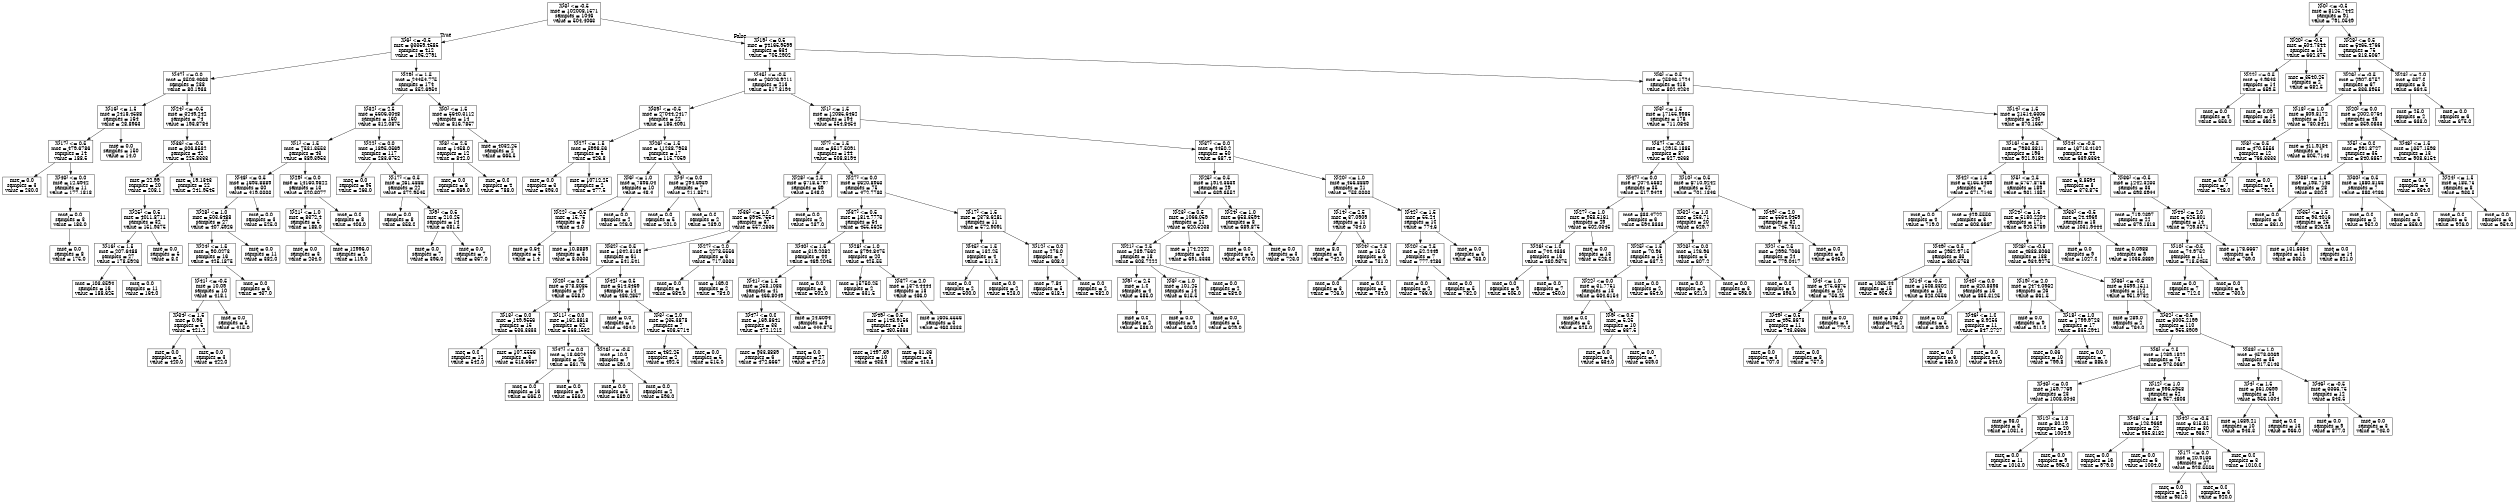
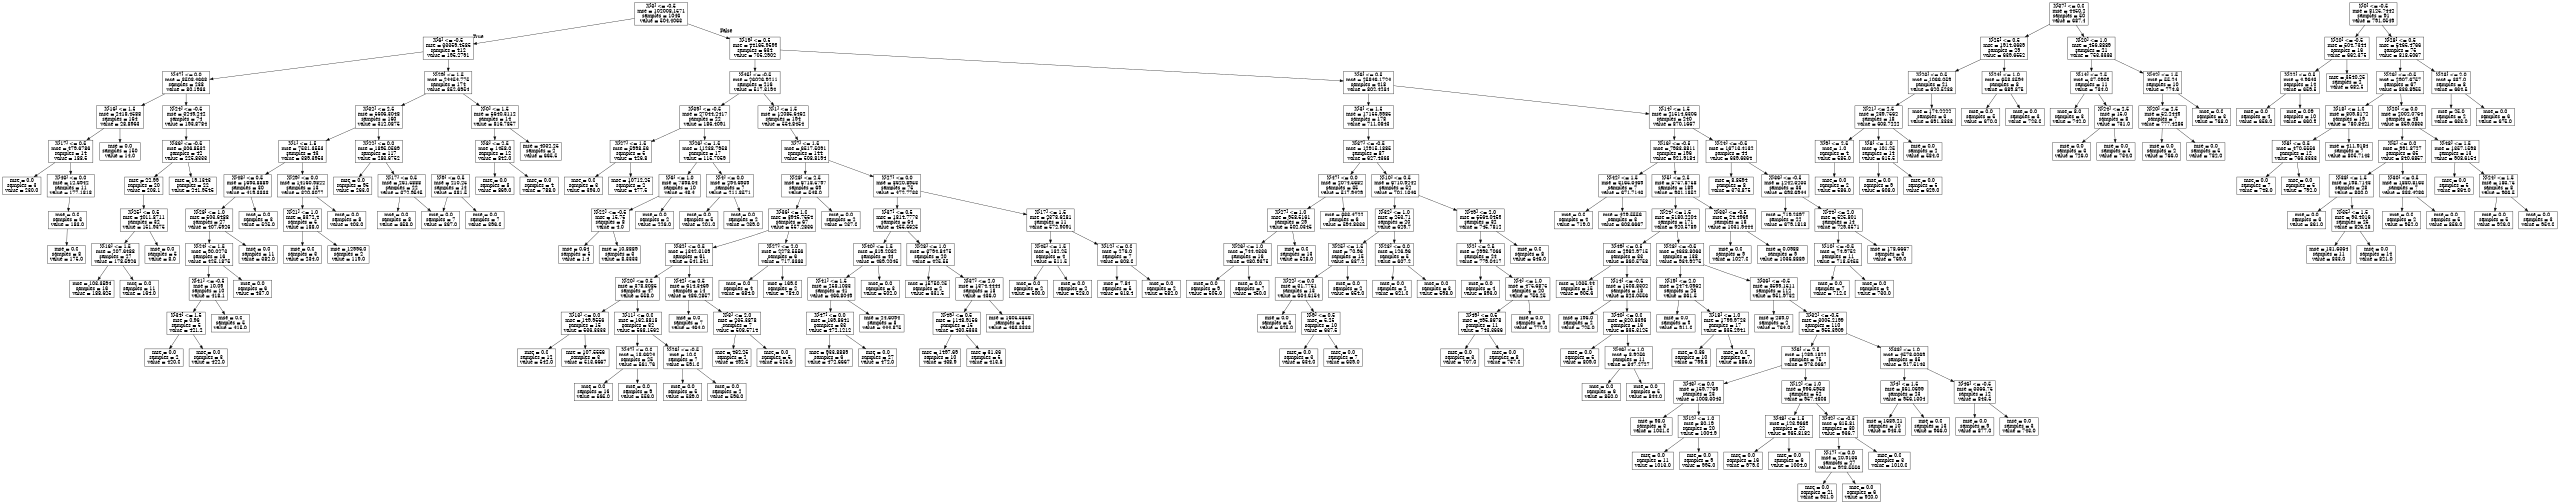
edge "X[1] <= 1.5 mse = 12085.6462 samples = 194 value = 554.8454" -> "X[37] <= 0.0 mse = 4450.2 samples = 50 value = 687.4": removed
edge "X[17] <= 0.5 mse = 261.5888 samples = 22 value = 372.9545" -> "X[9] <= 0.5 mse = 210.25 samples = 14 value = 381.5": now "X[17] <= 0.5 mse = 261.5888 samples = 22 value = 372.9545" -> "mse = 0.0 samples = 7 value = 367.0"
edge "X[49] <= 0.5 mse = 2982.9715 samples = 33 value = 860.5758" -> "X[40] <= 0.0 mse = 320.8398 samples = 16 value = 835.3125": now "X[14] <= -0.5 mse = 1508.8302 samples = 18 value = 823.0556" -> "X[40] <= 0.0 mse = 320.8398 samples = 16 value = 835.3125"
